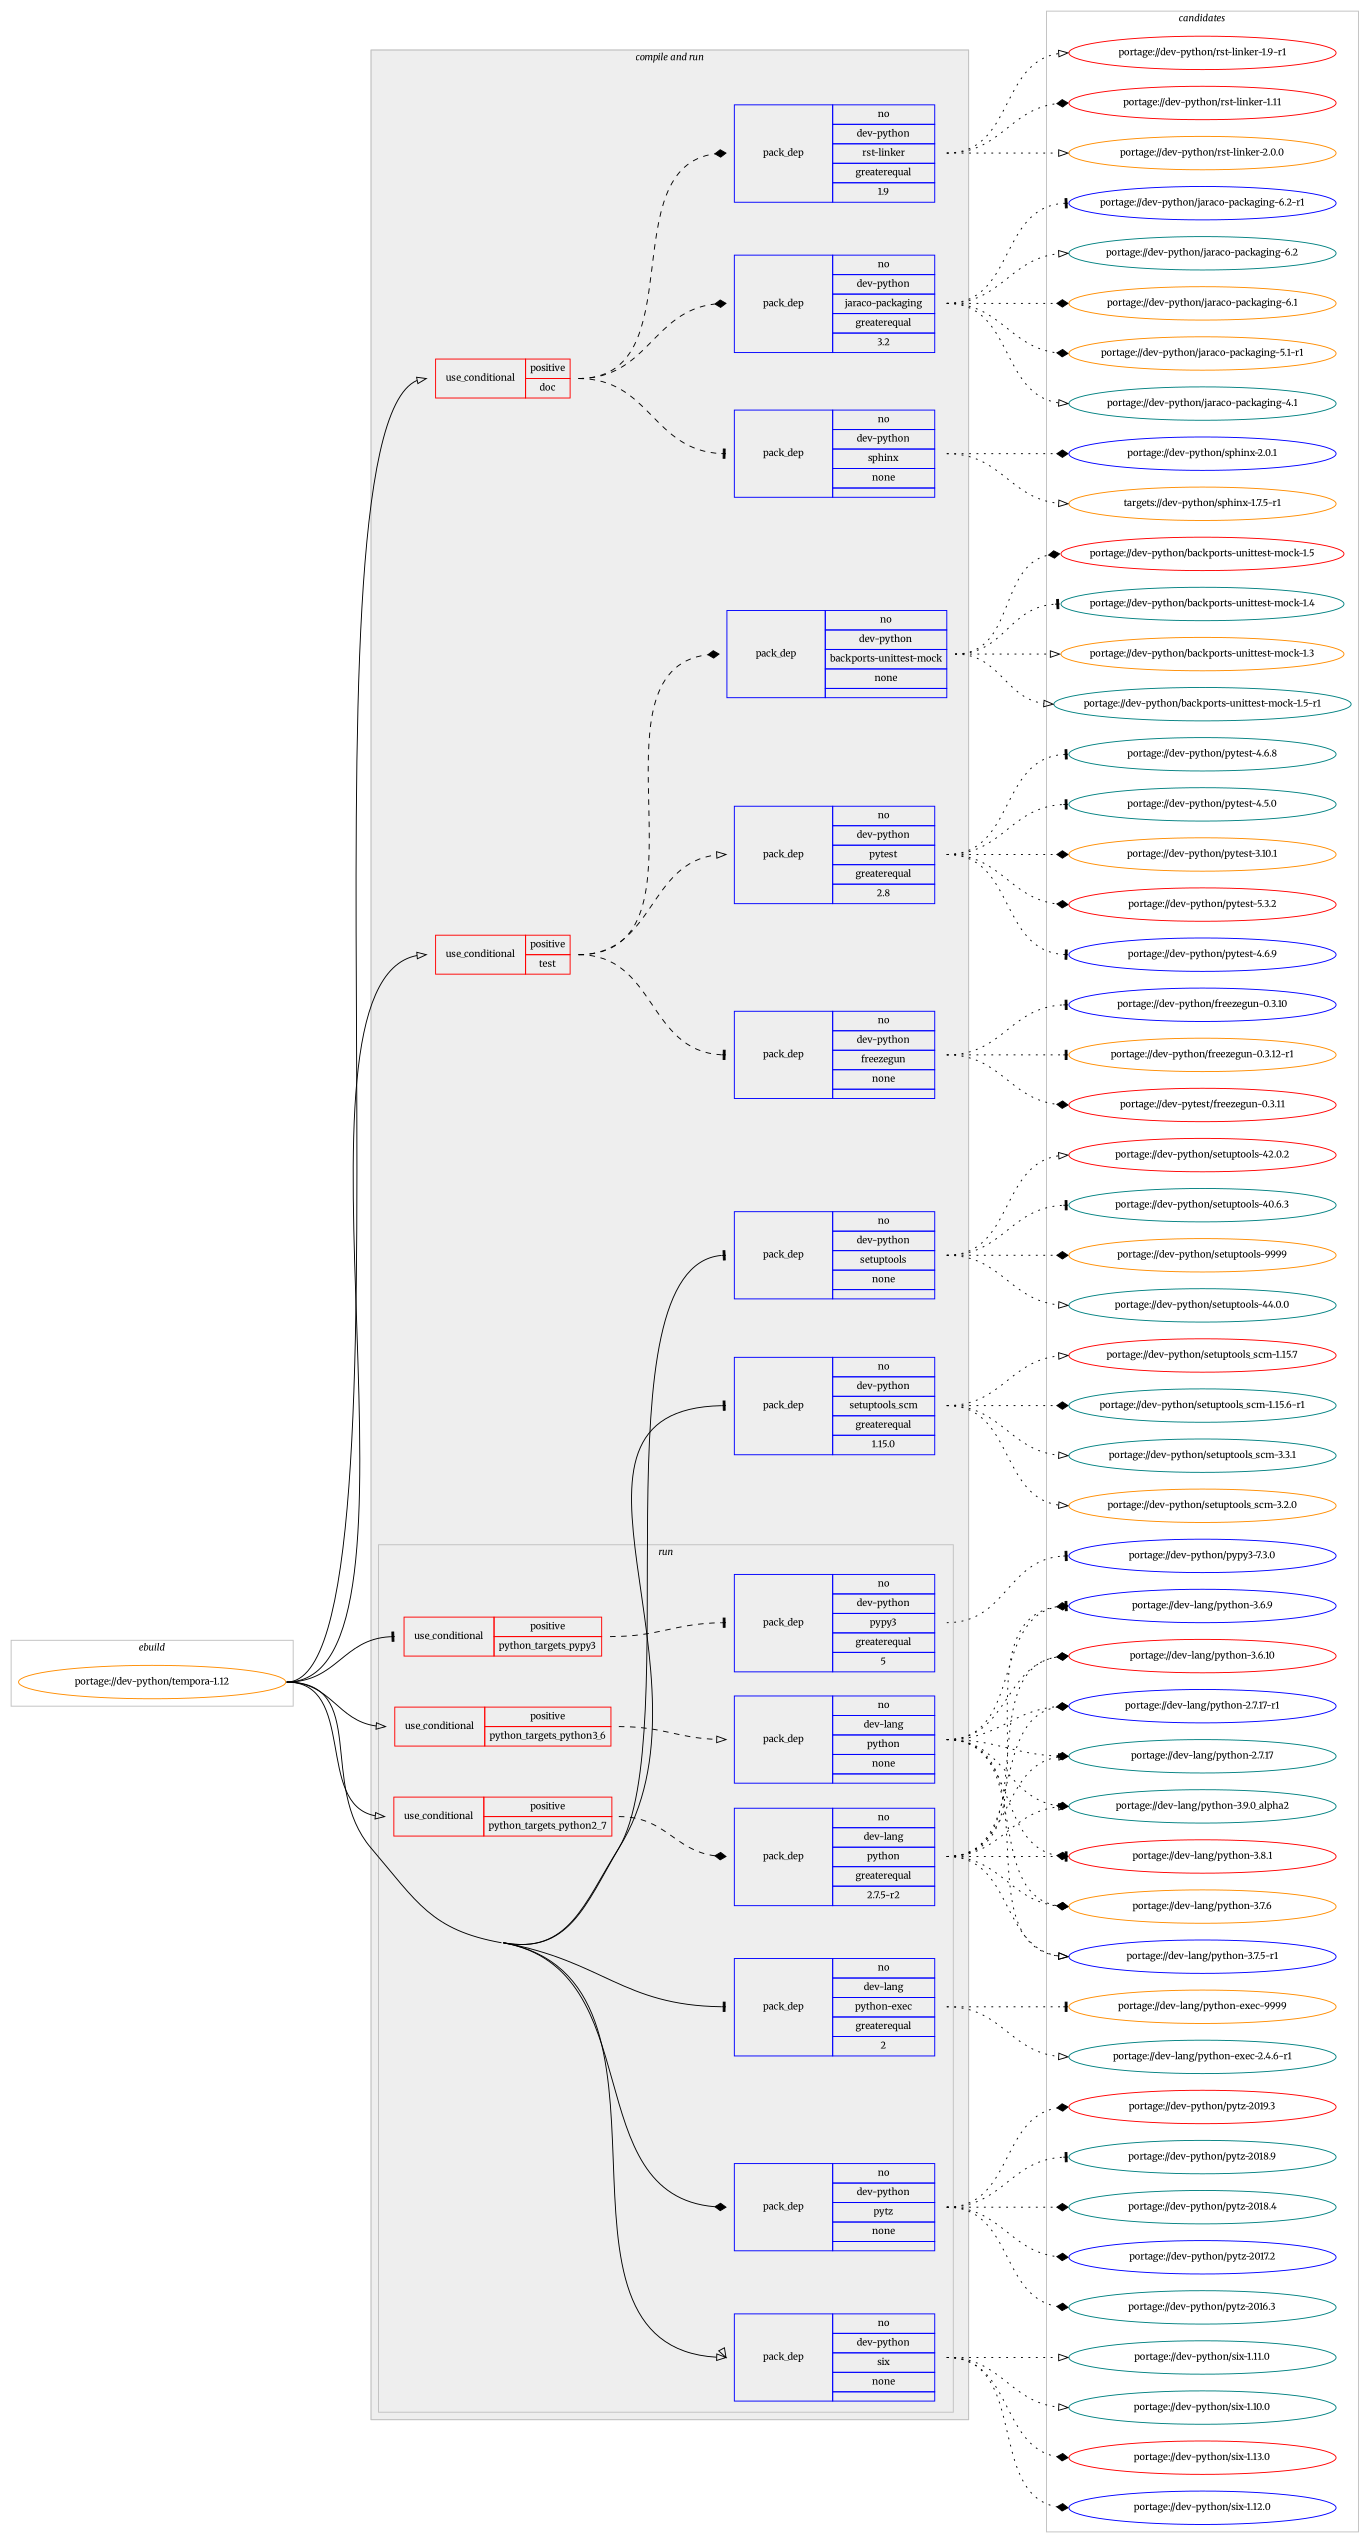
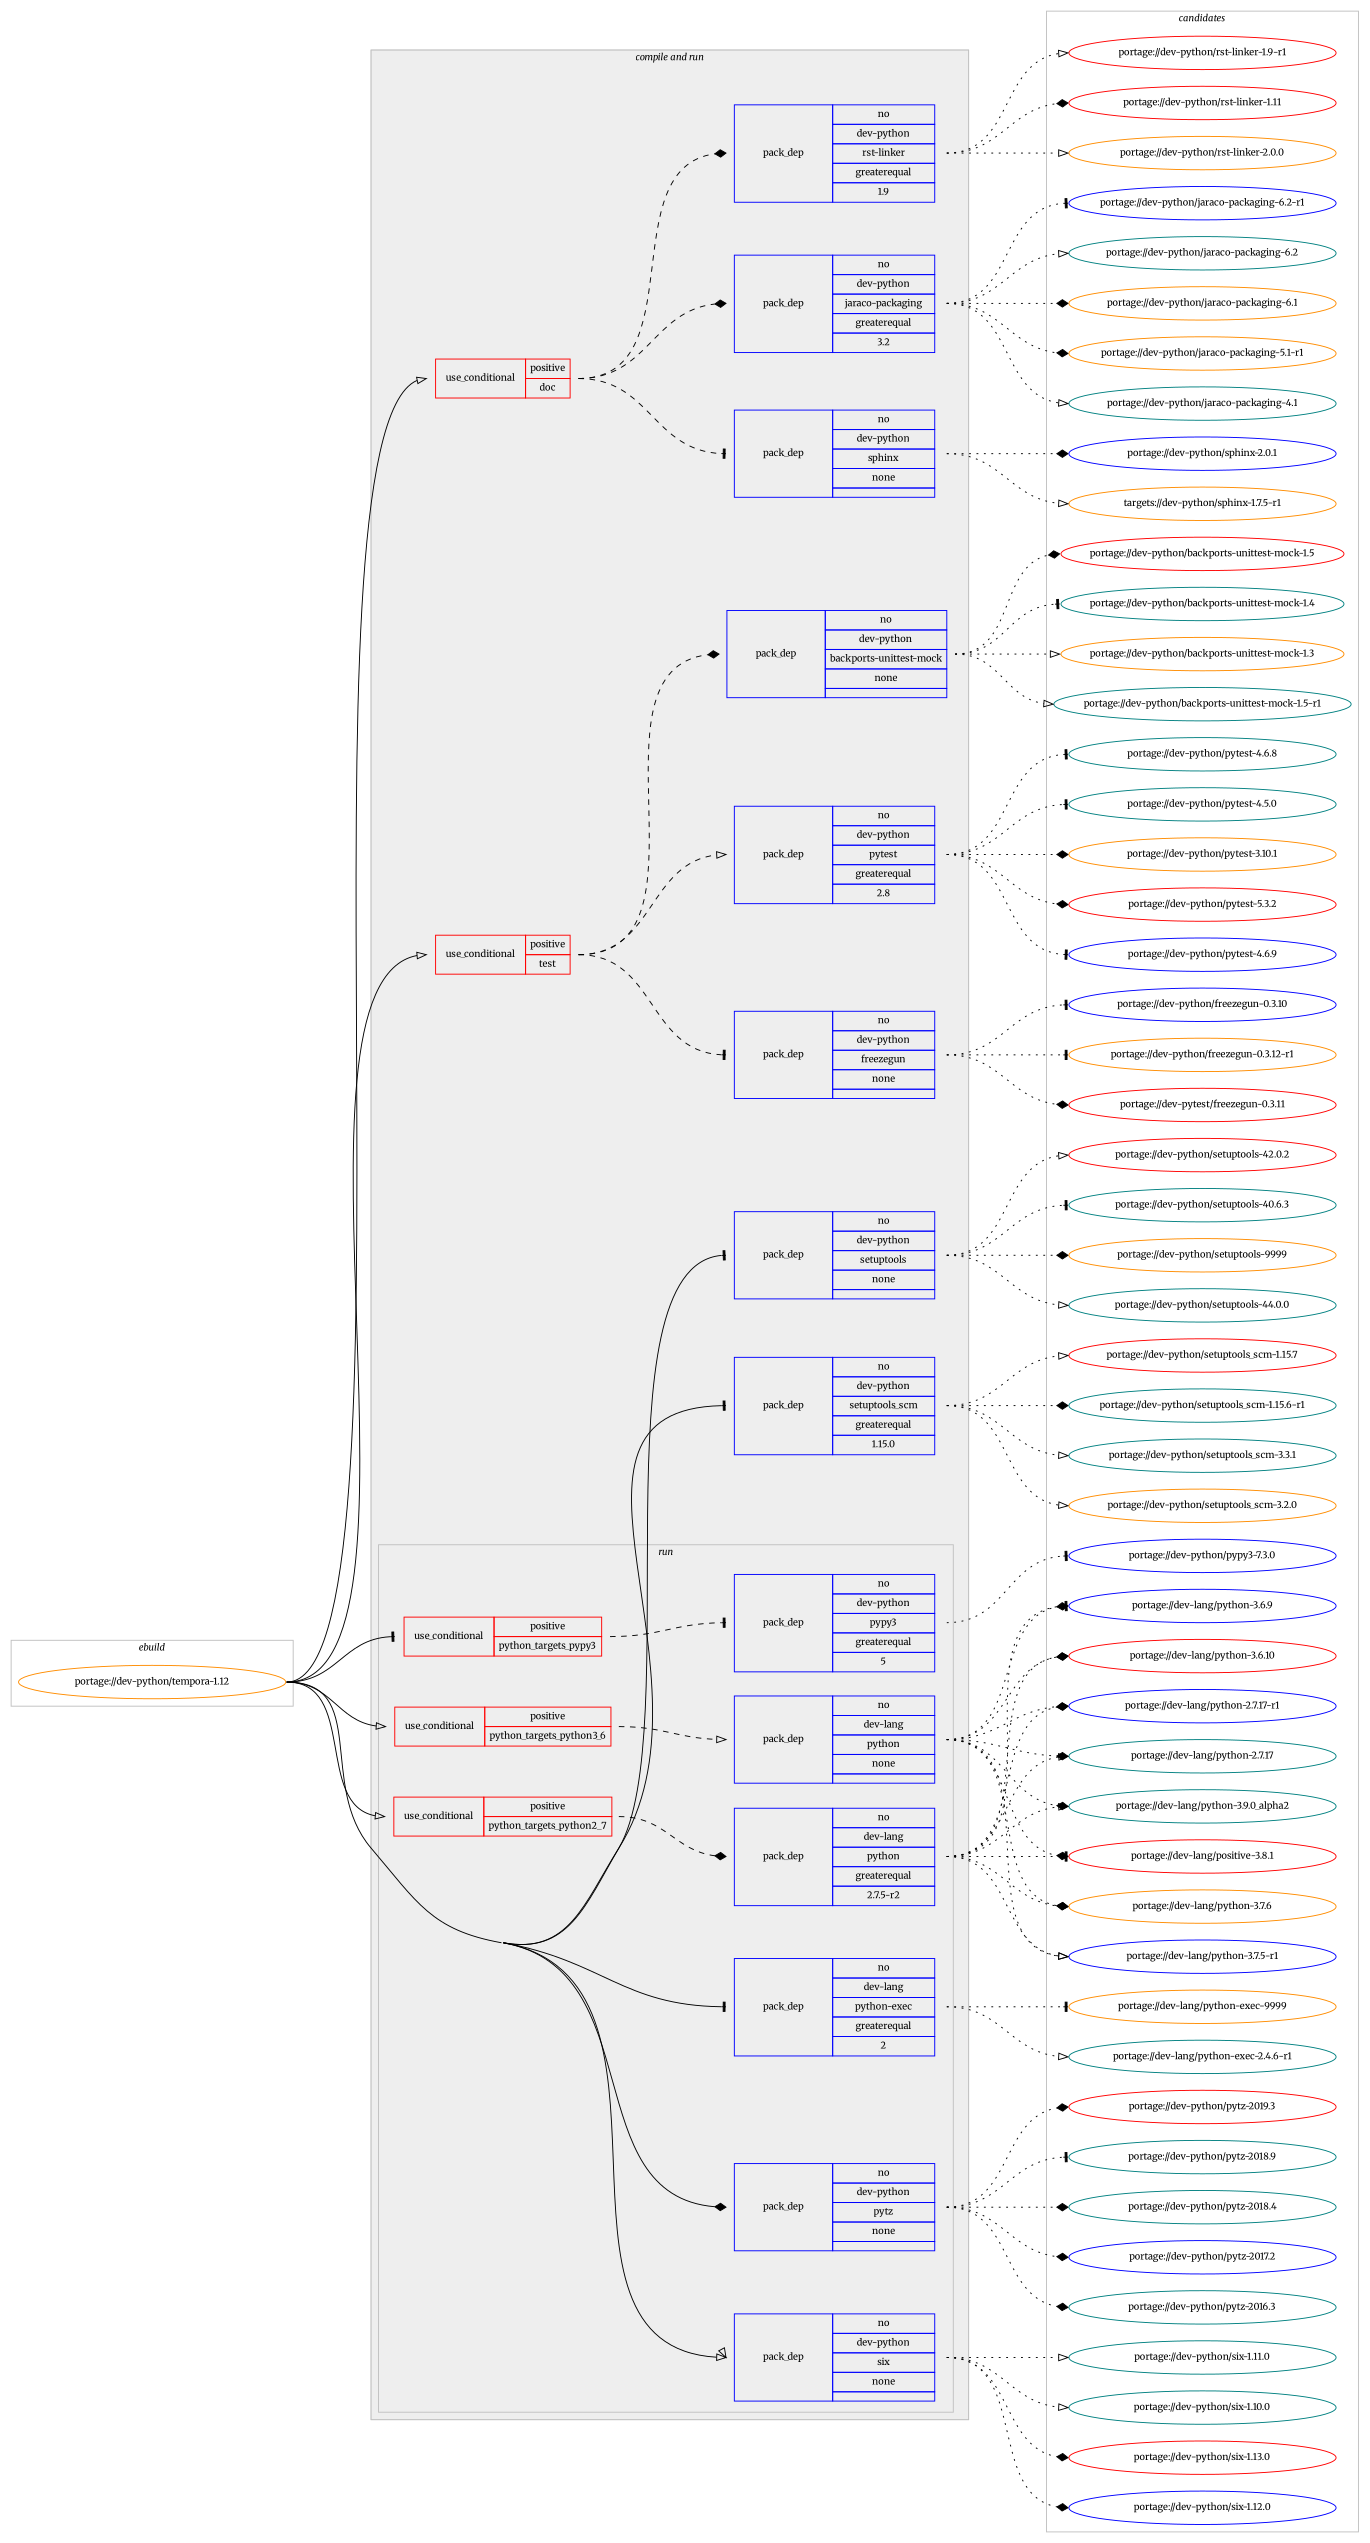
node "portage://dev-lang/python-3.8.1": label "portage://dev-lang/python-3.8.1" -> "portage://dev-lang/positive-3.8.1"
